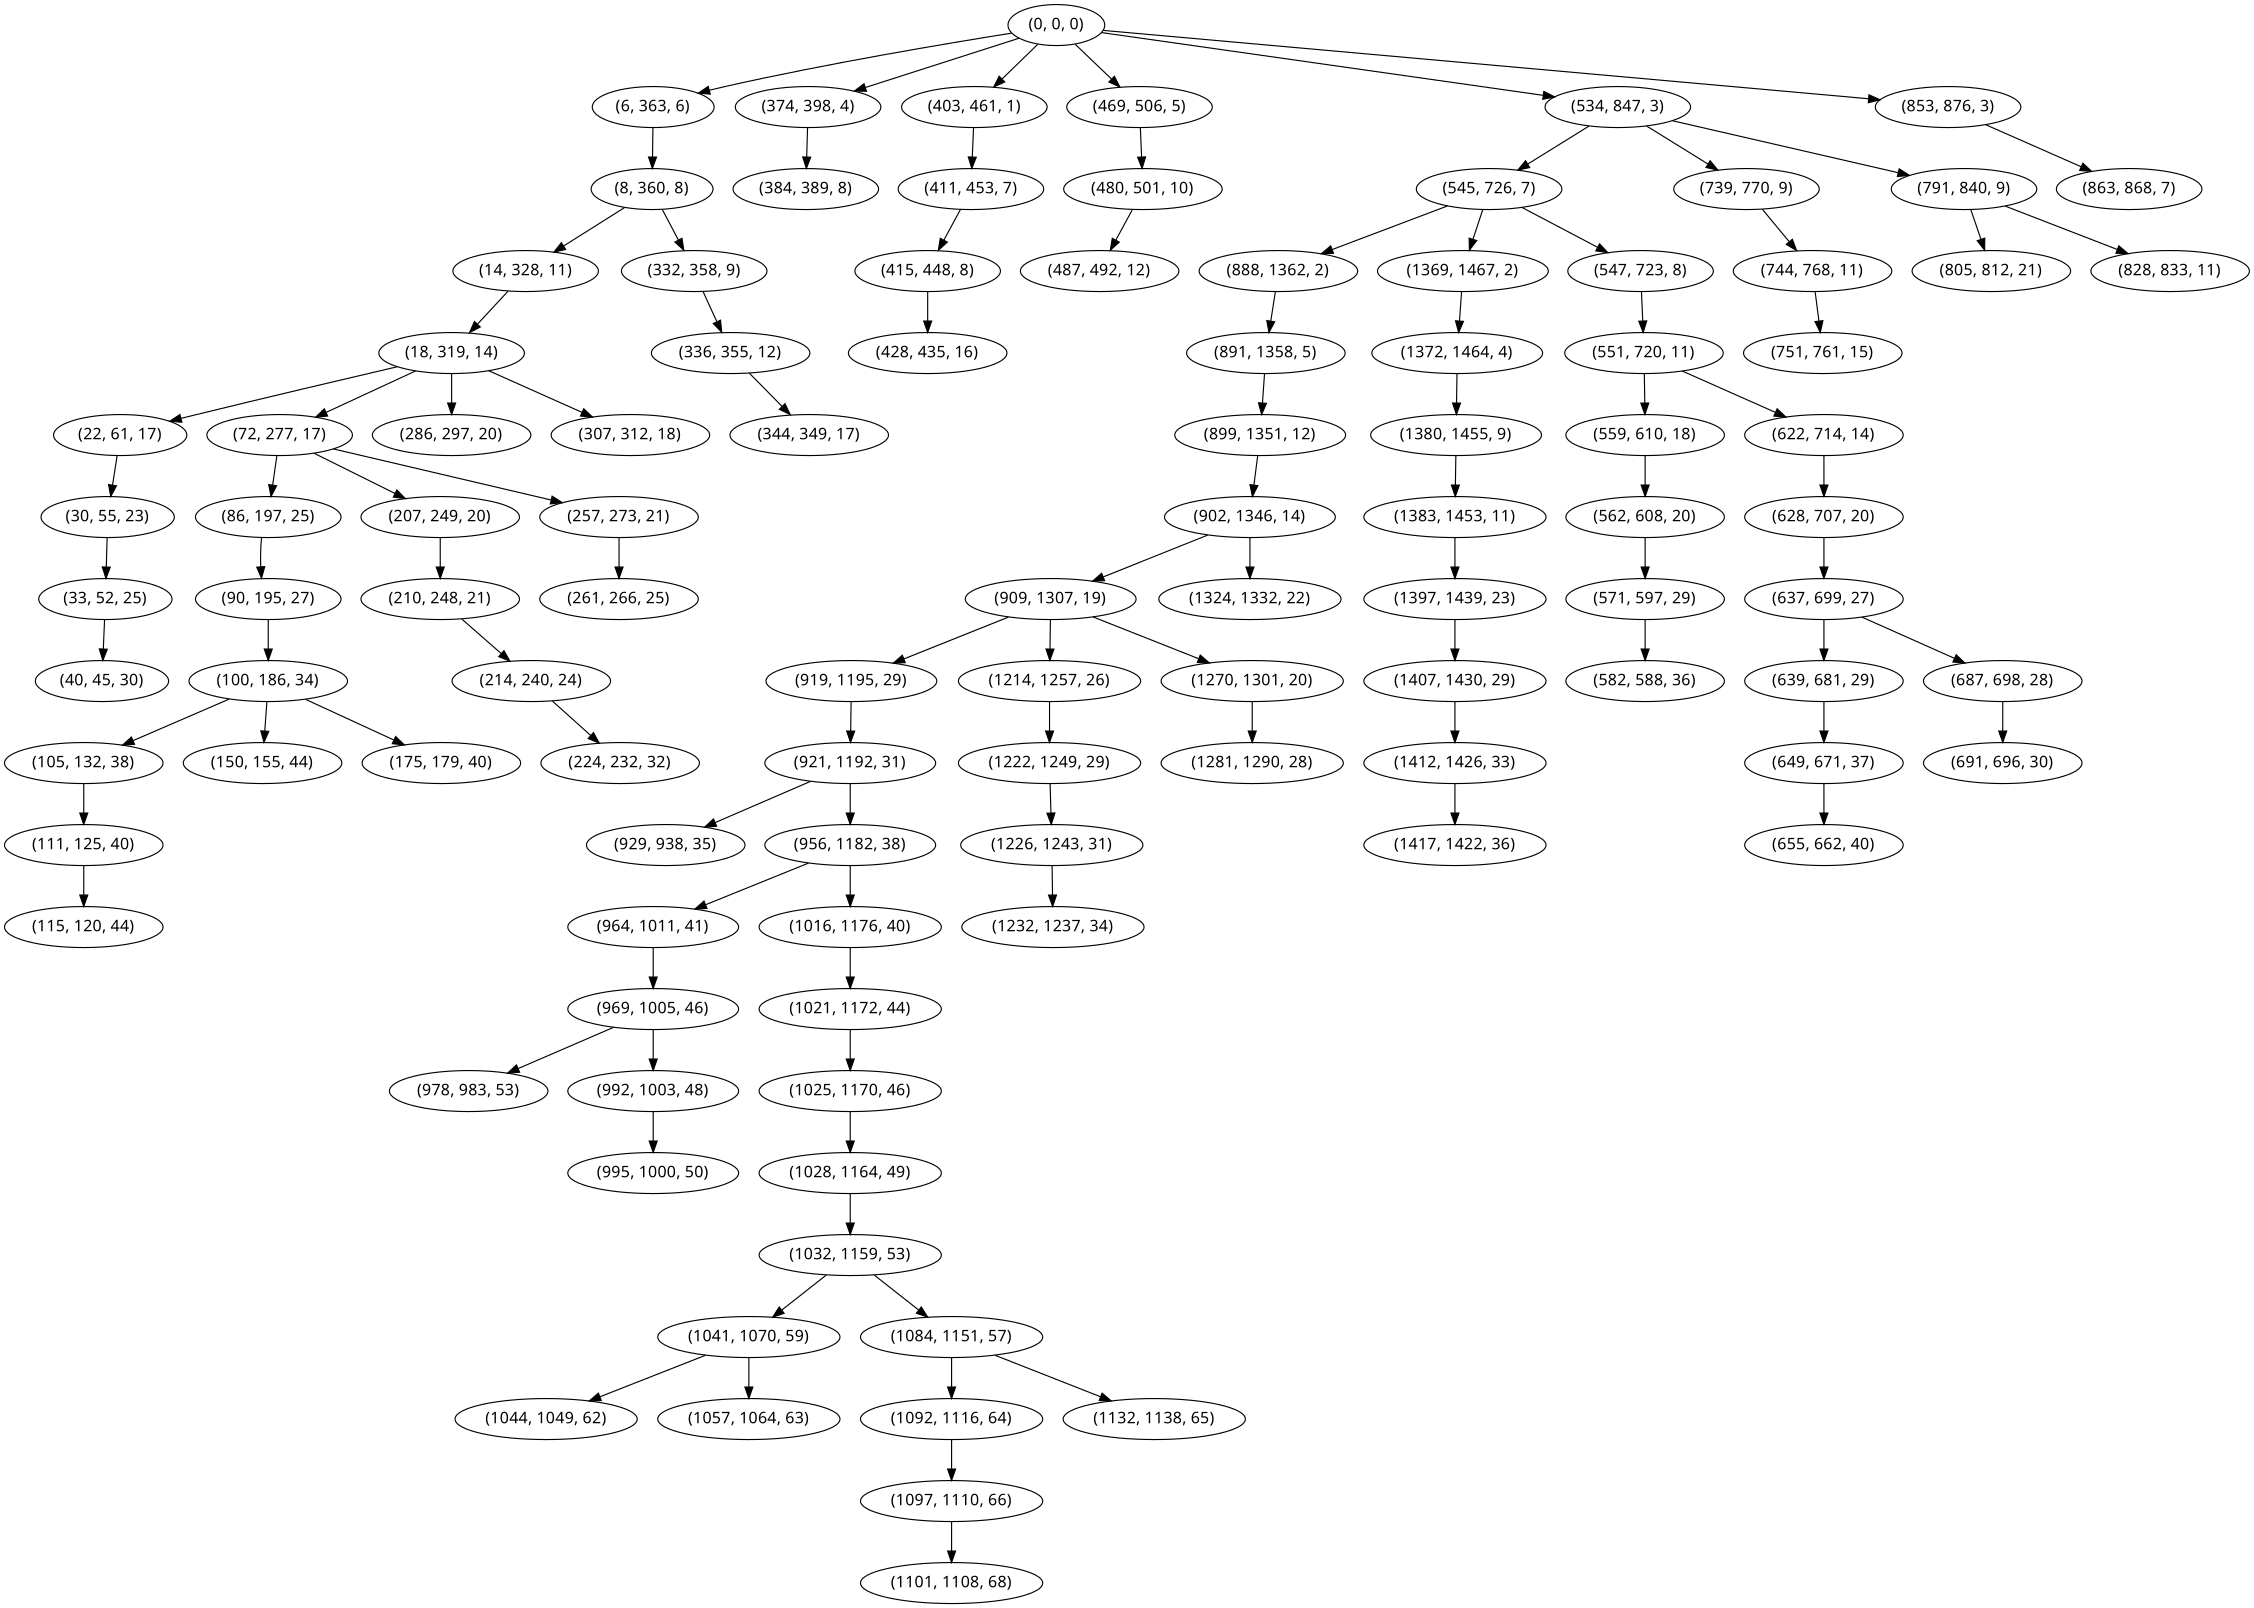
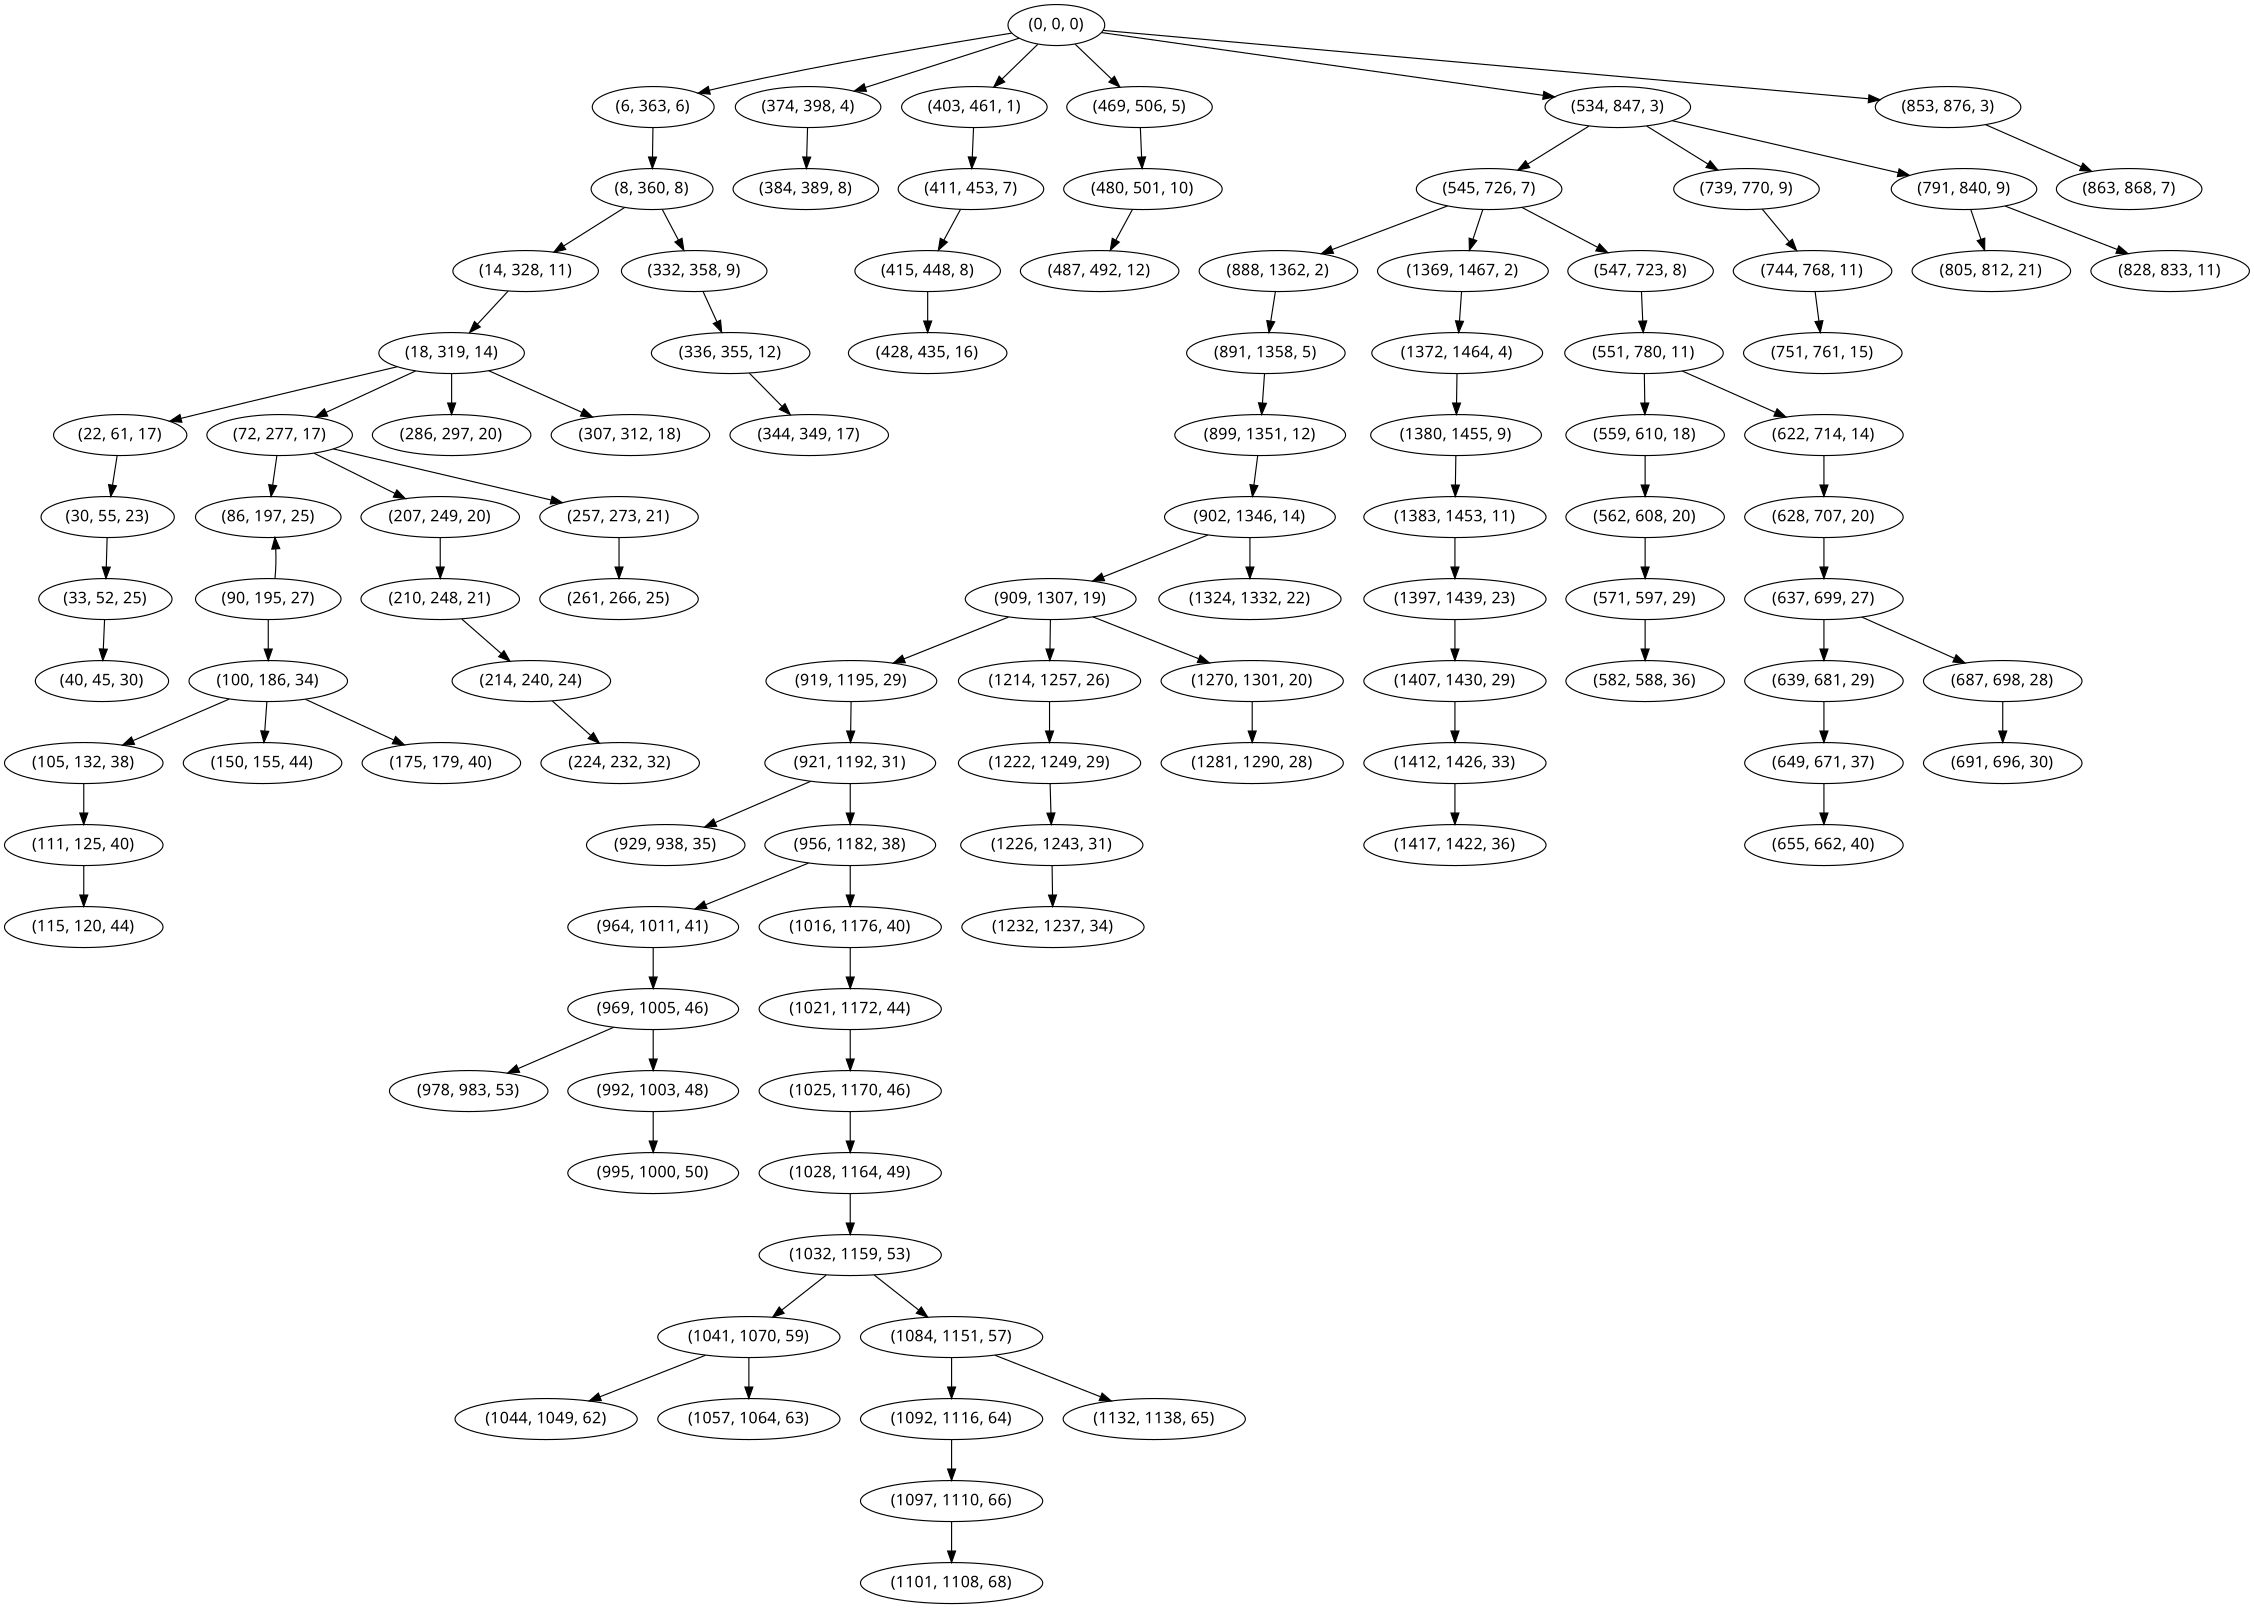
node "(551, 720, 11)": label "(551, 720, 11)" -> "(551, 780, 11)"
edge "(86, 197, 25)" -> "(90, 195, 27)": reversed
